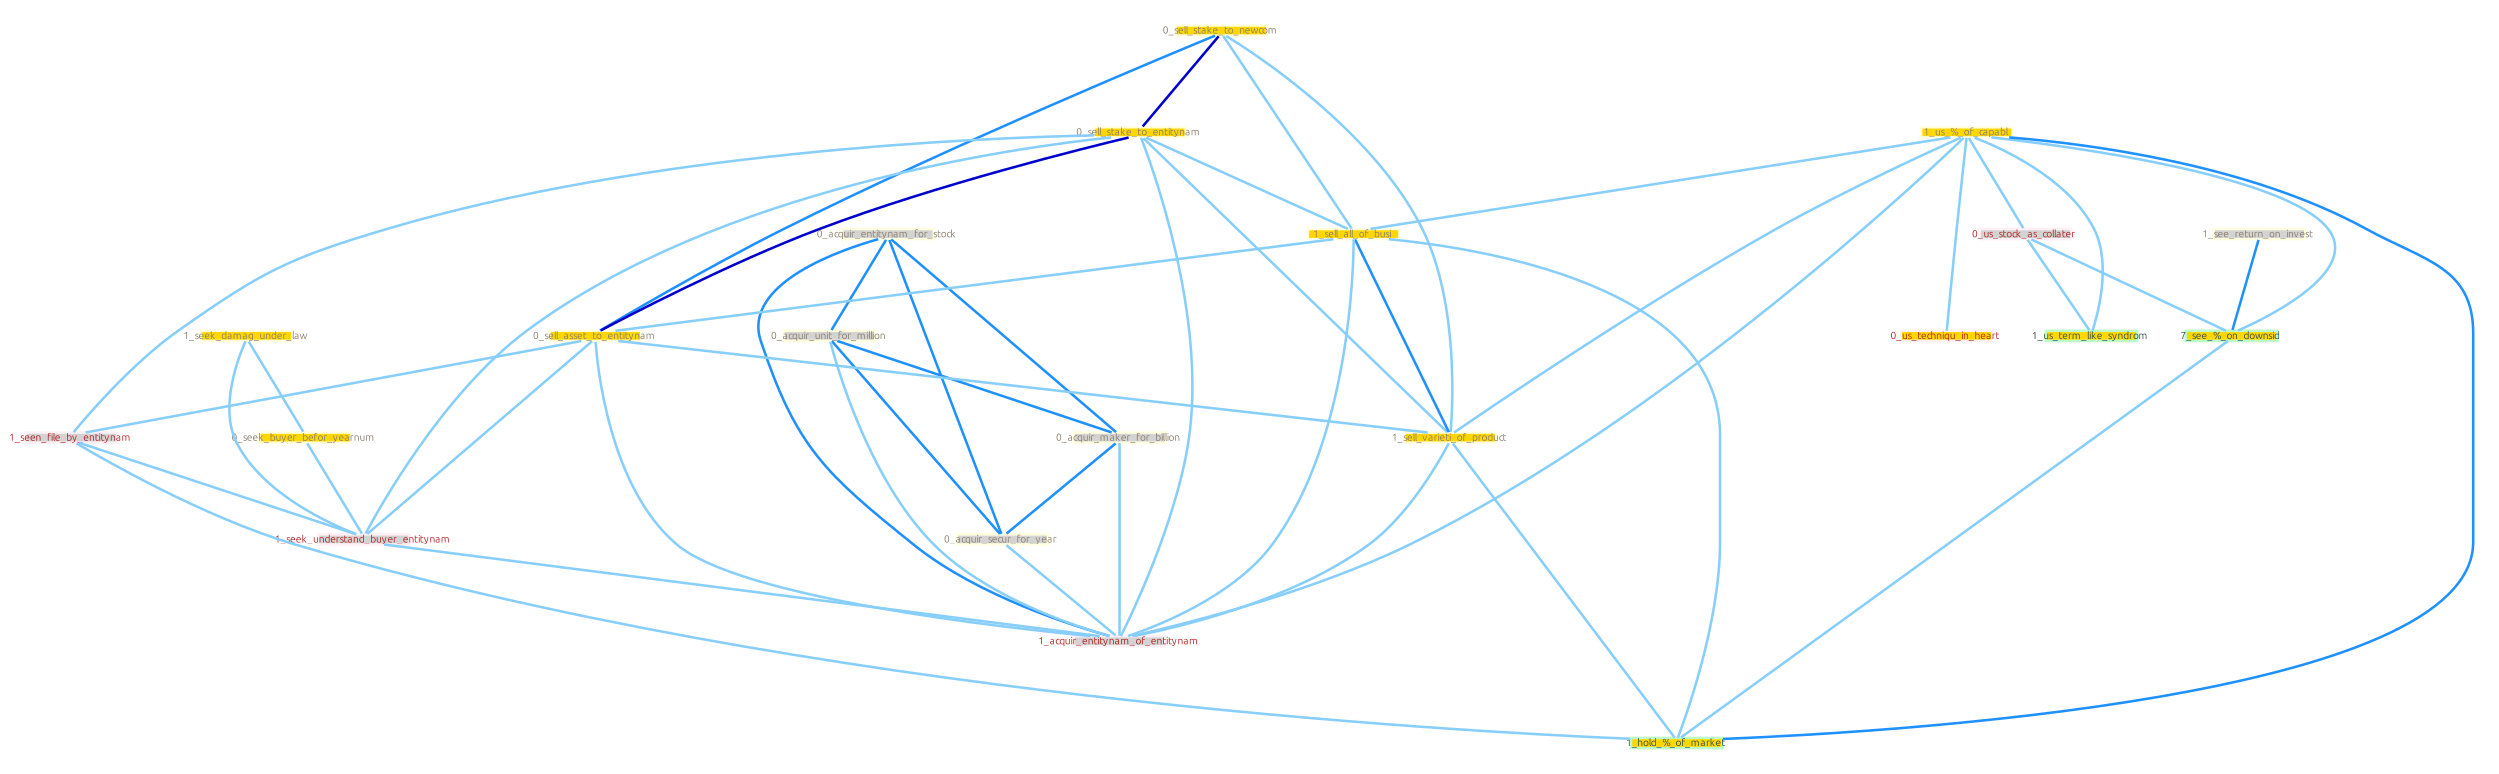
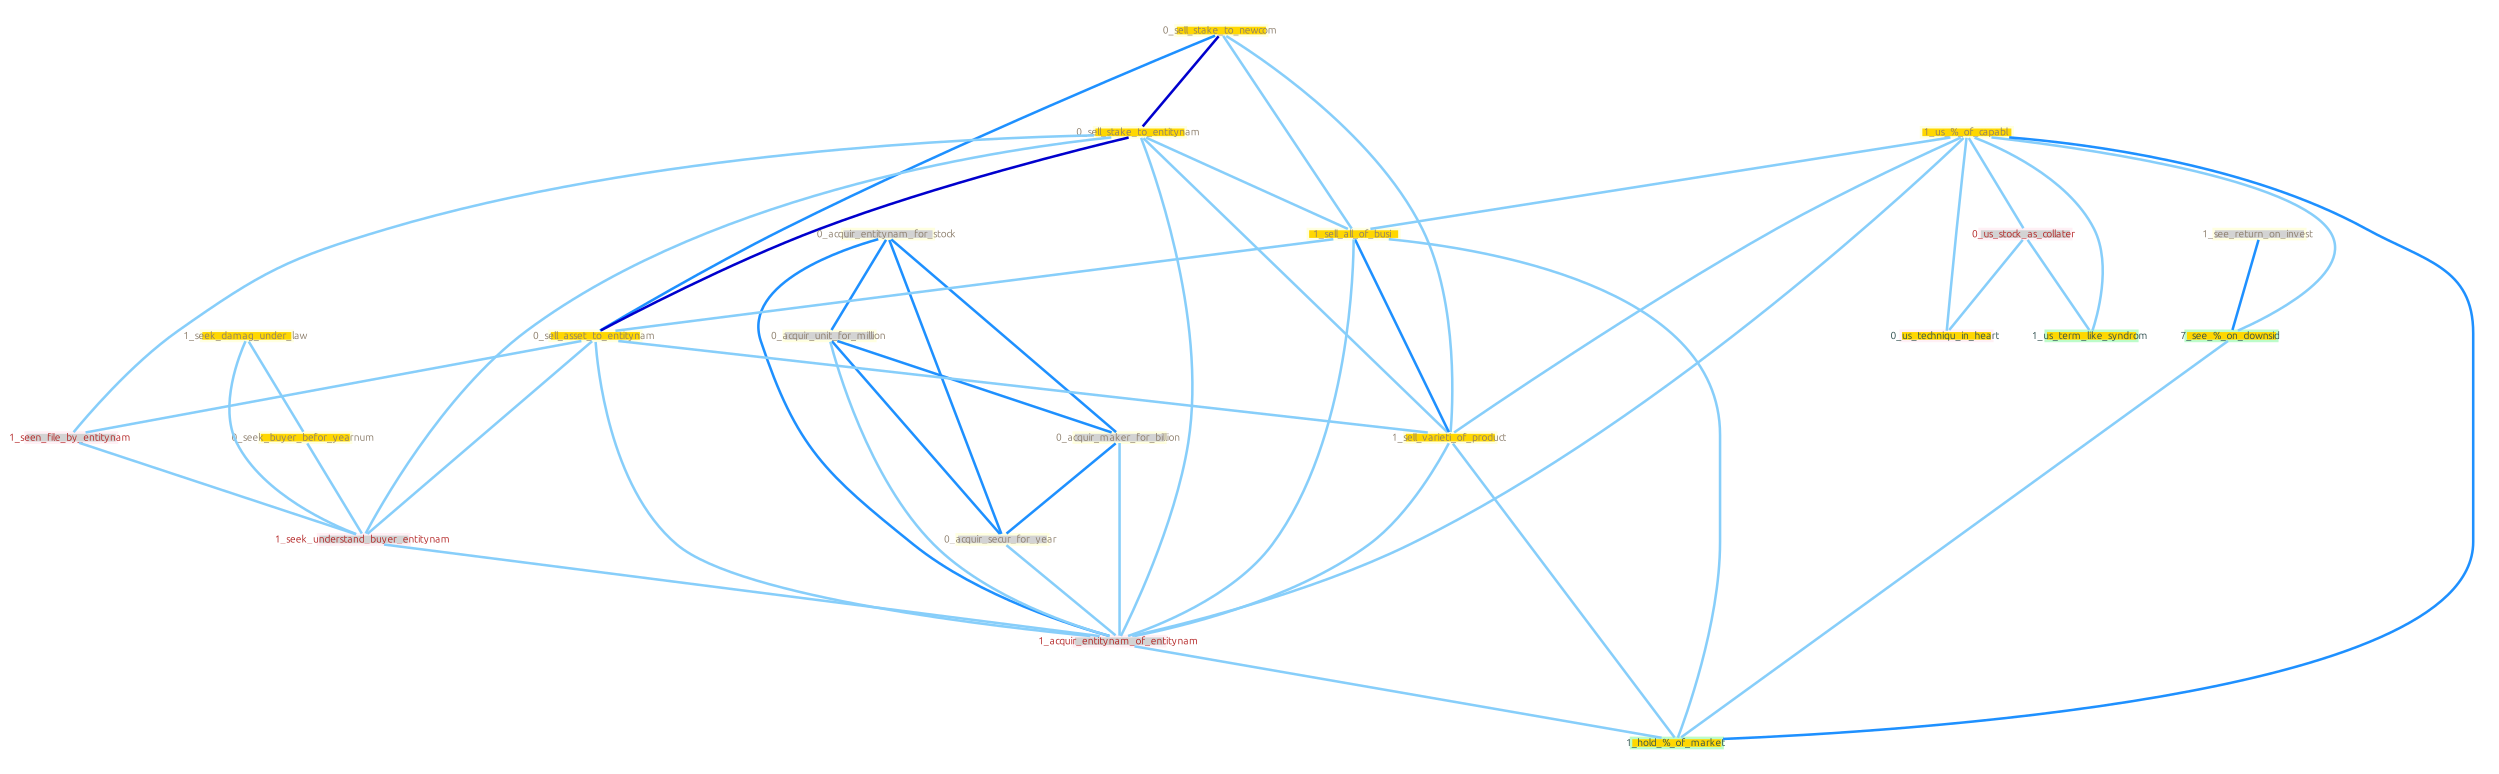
edge "0_us_stock_as_collater" -- "7_see_%_on_downsid": now "0_us_stock_as_collater" -- "0_us_techniqu_in_heart"
node "0_us_techniqu_in_heart": fontcolor #b22222 -> #2f4f4f
edge "1_seen_file_by_entitynam" -- "1_hold_%_of_market": now "1_acquir_entitynam_of_entitynam" -- "1_hold_%_of_market"
